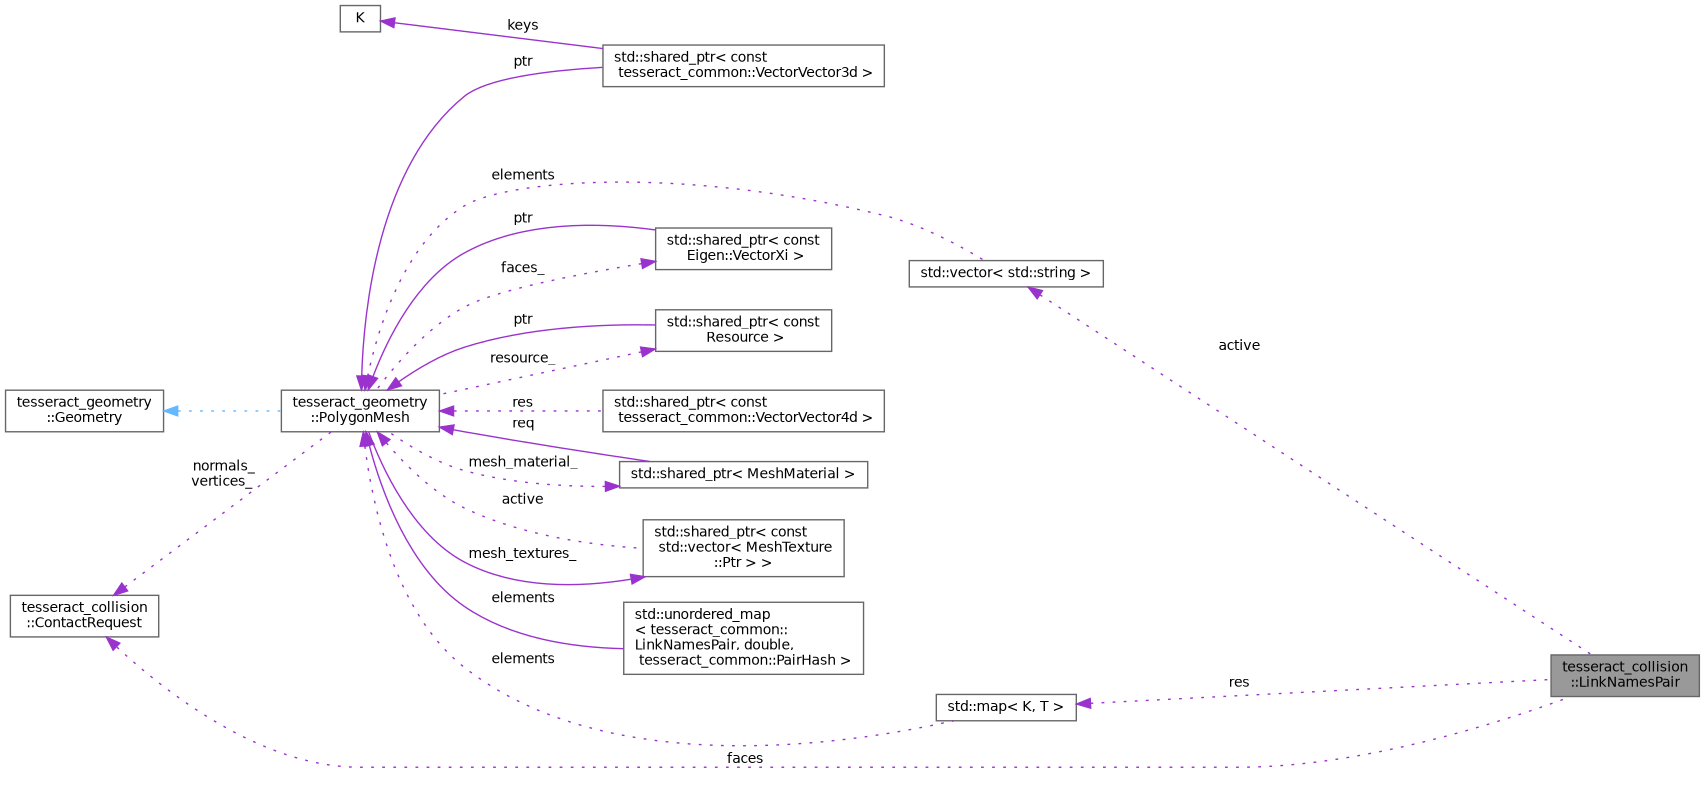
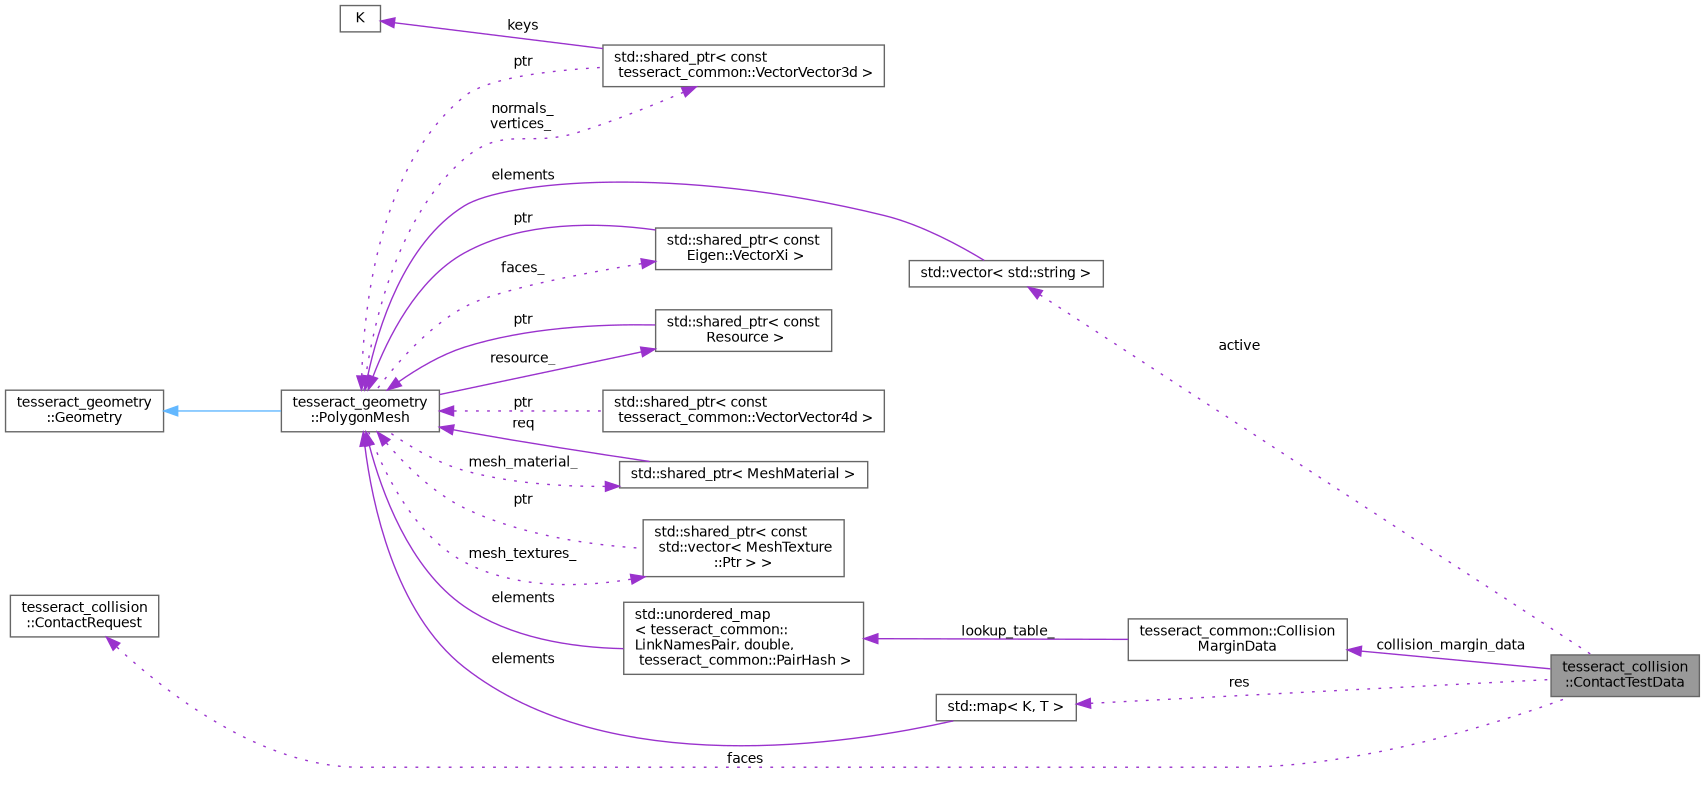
edge "std::shared_ptr< const tesseract_common::VectorVector3d >" -> "tesseract_geometry ::PolygonMesh": style solid -> dotted
edge "std::vector< std::string >" -> "tesseract_geometry ::PolygonMesh": style dotted -> solid
edge "tesseract_geometry ::PolygonMesh" -> "std::shared_ptr< const Resource >": style dotted -> solid
edge "std::shared_ptr< const tesseract_common::VectorVector4d >" -> "tesseract_geometry ::PolygonMesh": label " res" -> " ptr"
edge "tesseract_geometry ::PolygonMesh" -> "tesseract_geometry ::Geometry": style dotted -> solid
edge "std::shared_ptr< const std::vector< MeshTexture ::Ptr > >" -> "tesseract_geometry ::PolygonMesh": label " active" -> " ptr"
edge "tesseract_geometry ::PolygonMesh" -> "tesseract_collision ::ContactRequest": now "tesseract_geometry ::PolygonMesh" -> "std::shared_ptr< const tesseract_common::VectorVector3d >"
edge "tesseract_geometry ::PolygonMesh" -> "std::shared_ptr< const std::vector< MeshTexture ::Ptr > >": style solid -> dotted
node "tesseract_common::Collision MarginData": added
node "tesseract_collision ::LinkNamesPair": label "tesseract_collision ::LinkNamesPair" -> "tesseract_collision ::ContactTestData"
edge "std::map< K, T >" -> "tesseract_geometry ::PolygonMesh": style dotted -> solid
